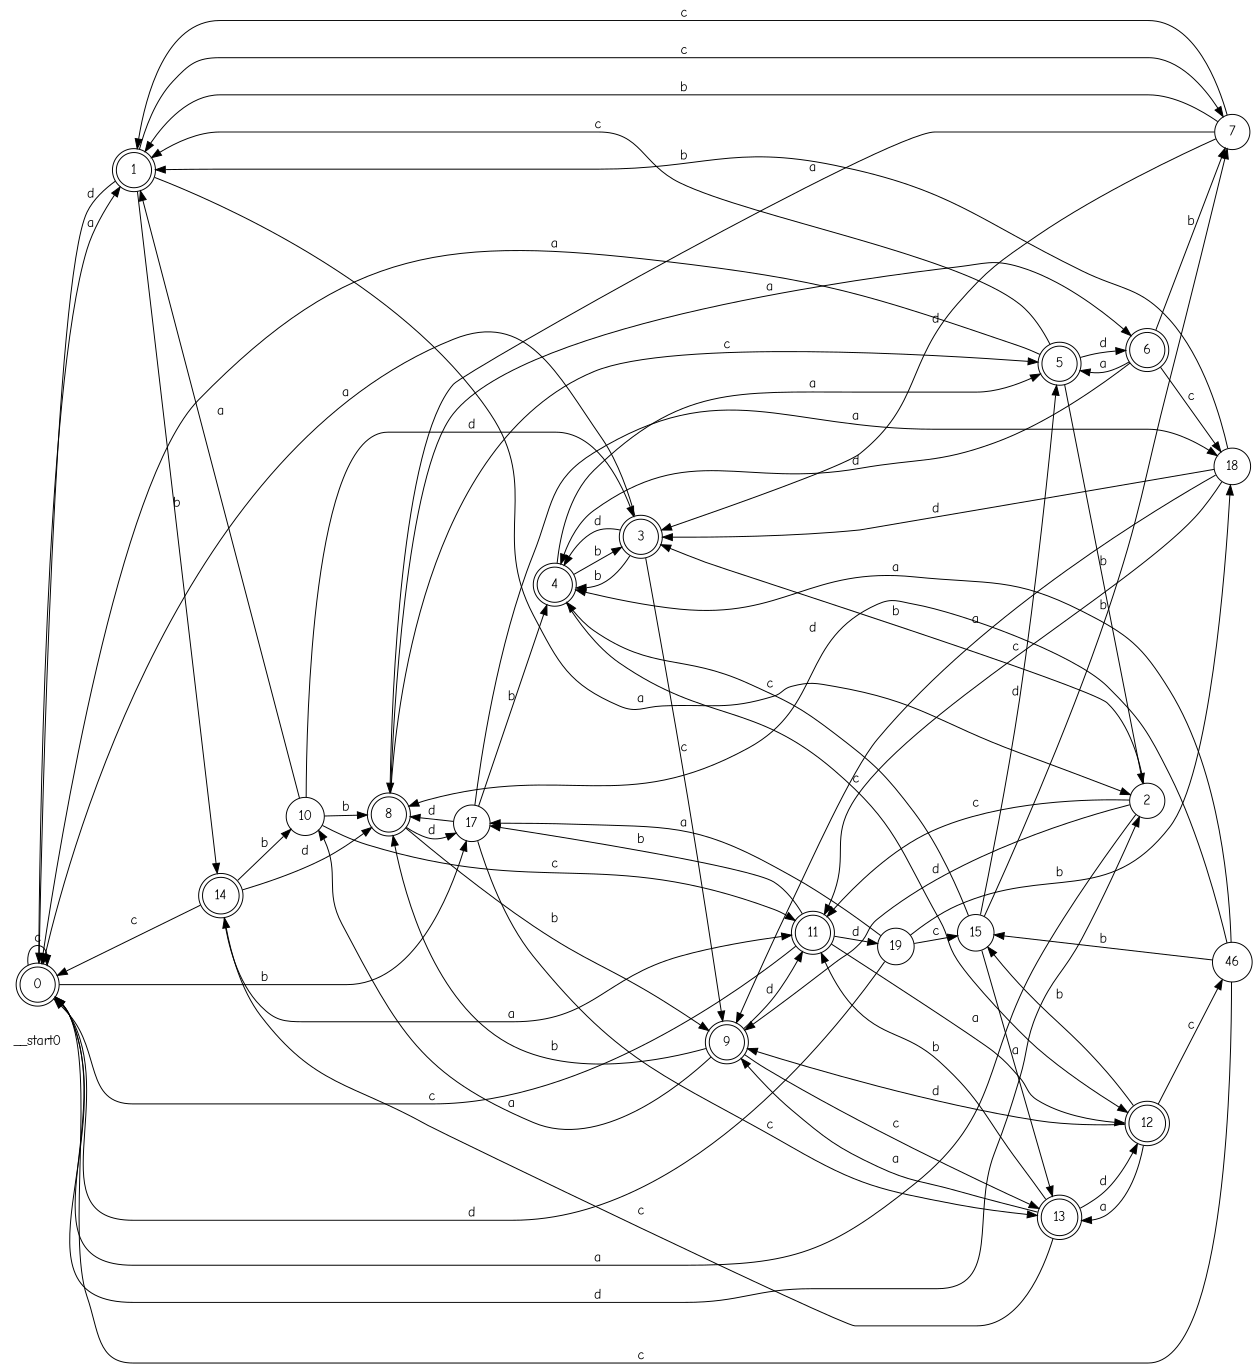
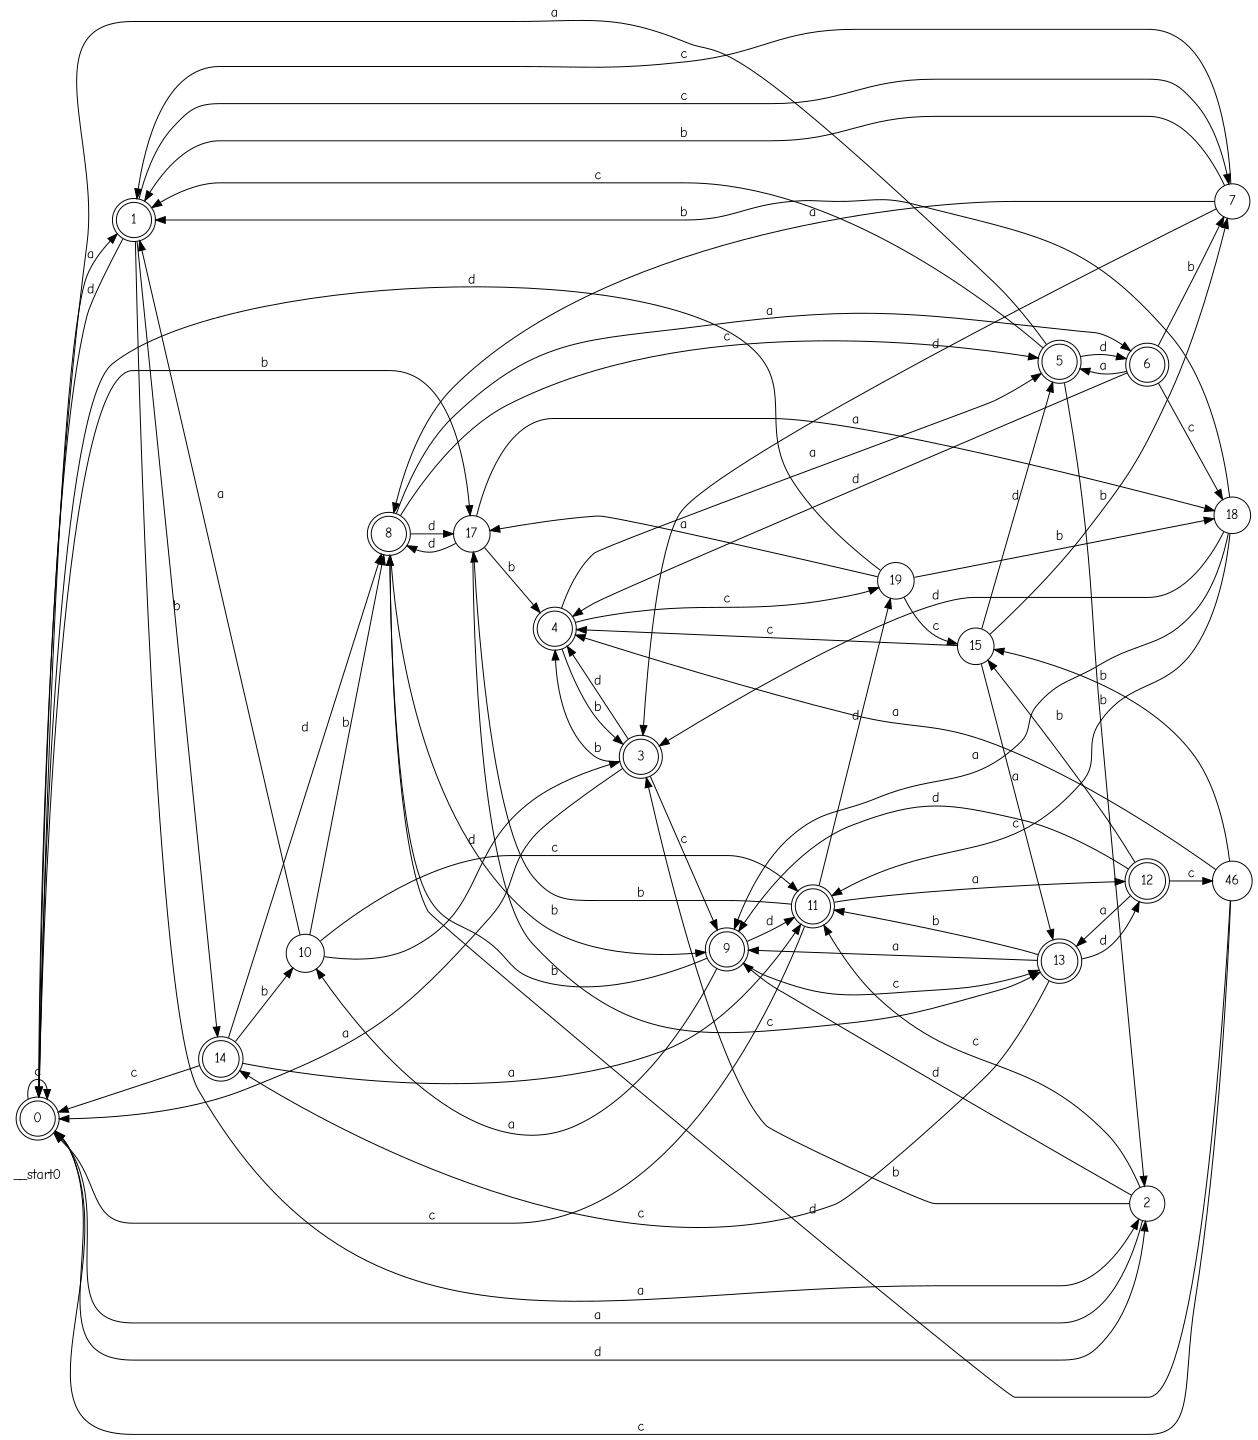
edge "4" -> "12": now "4" -> "19"
